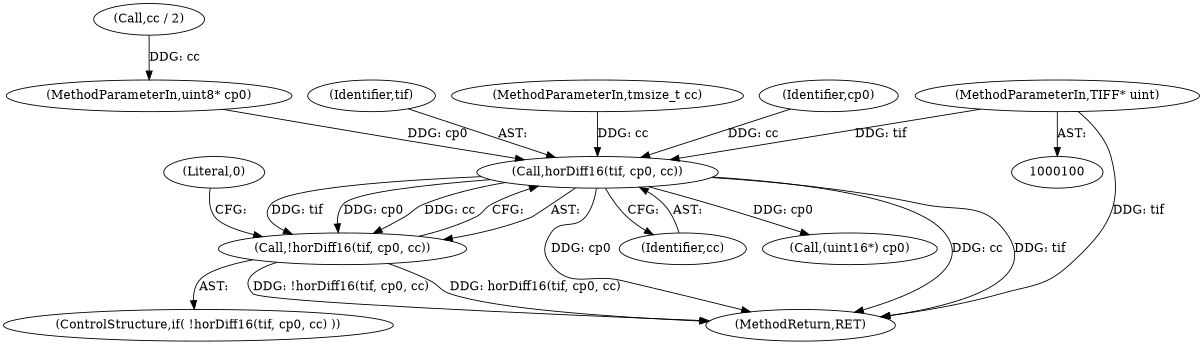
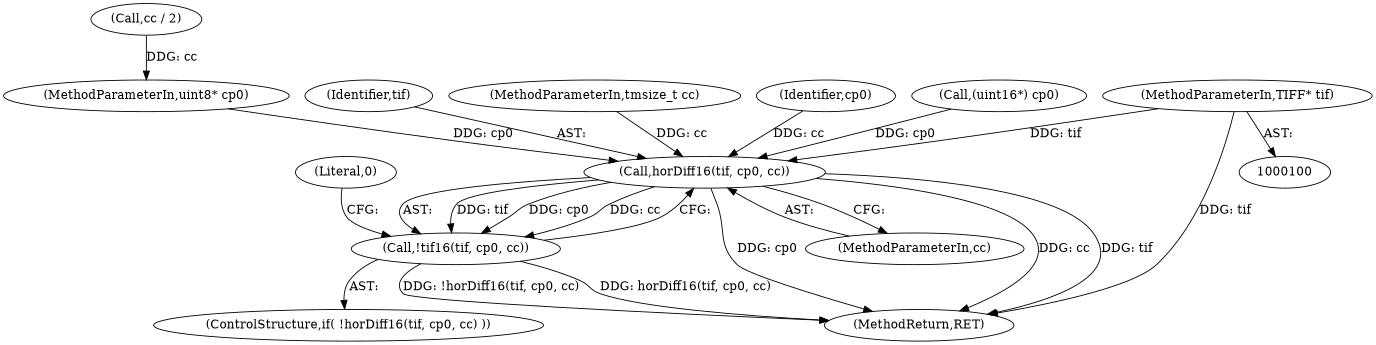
node "(MethodParameterIn,TIFF* uint)": label "(MethodParameterIn,TIFF* uint)" -> "(MethodParameterIn,TIFF* tif)"
edge "(Call,horDiff16(tif, cp0, cc))" -> "(Call,(uint16*) cp0)": reversed
node "(Call,!horDiff16(tif, cp0, cc))": label "(Call,!horDiff16(tif, cp0, cc))" -> "(Call,!tif16(tif, cp0, cc))"
node "(Identifier,cc)": label "(Identifier,cc)" -> "(MethodParameterIn,cc)"
